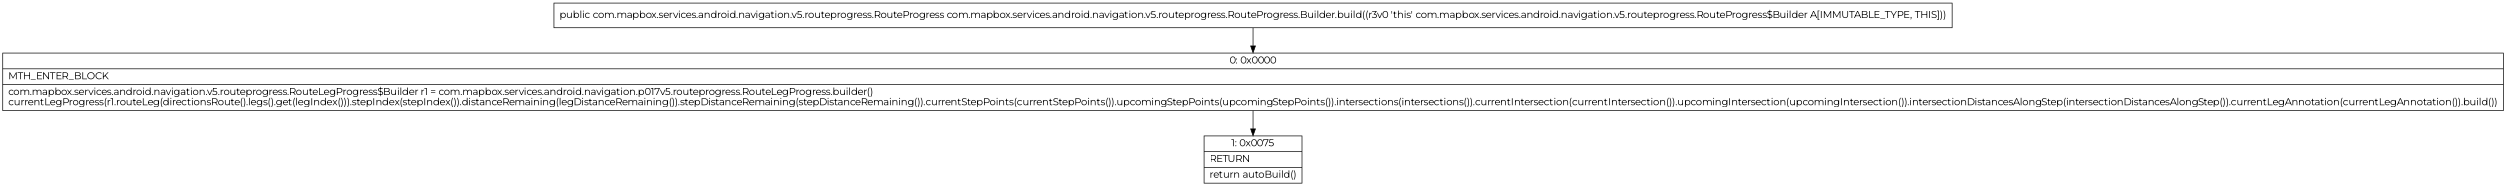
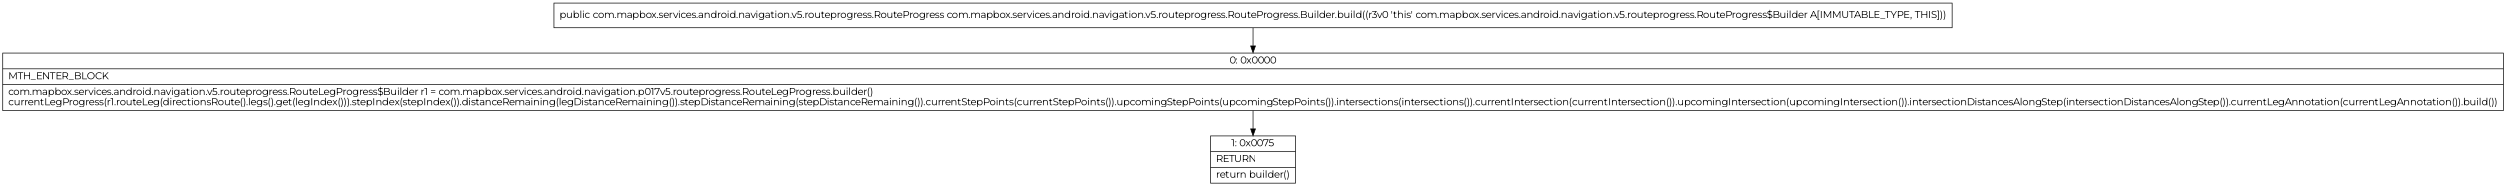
node "1: 0x0075": text "return autoBuild()" -> "return builder()"
